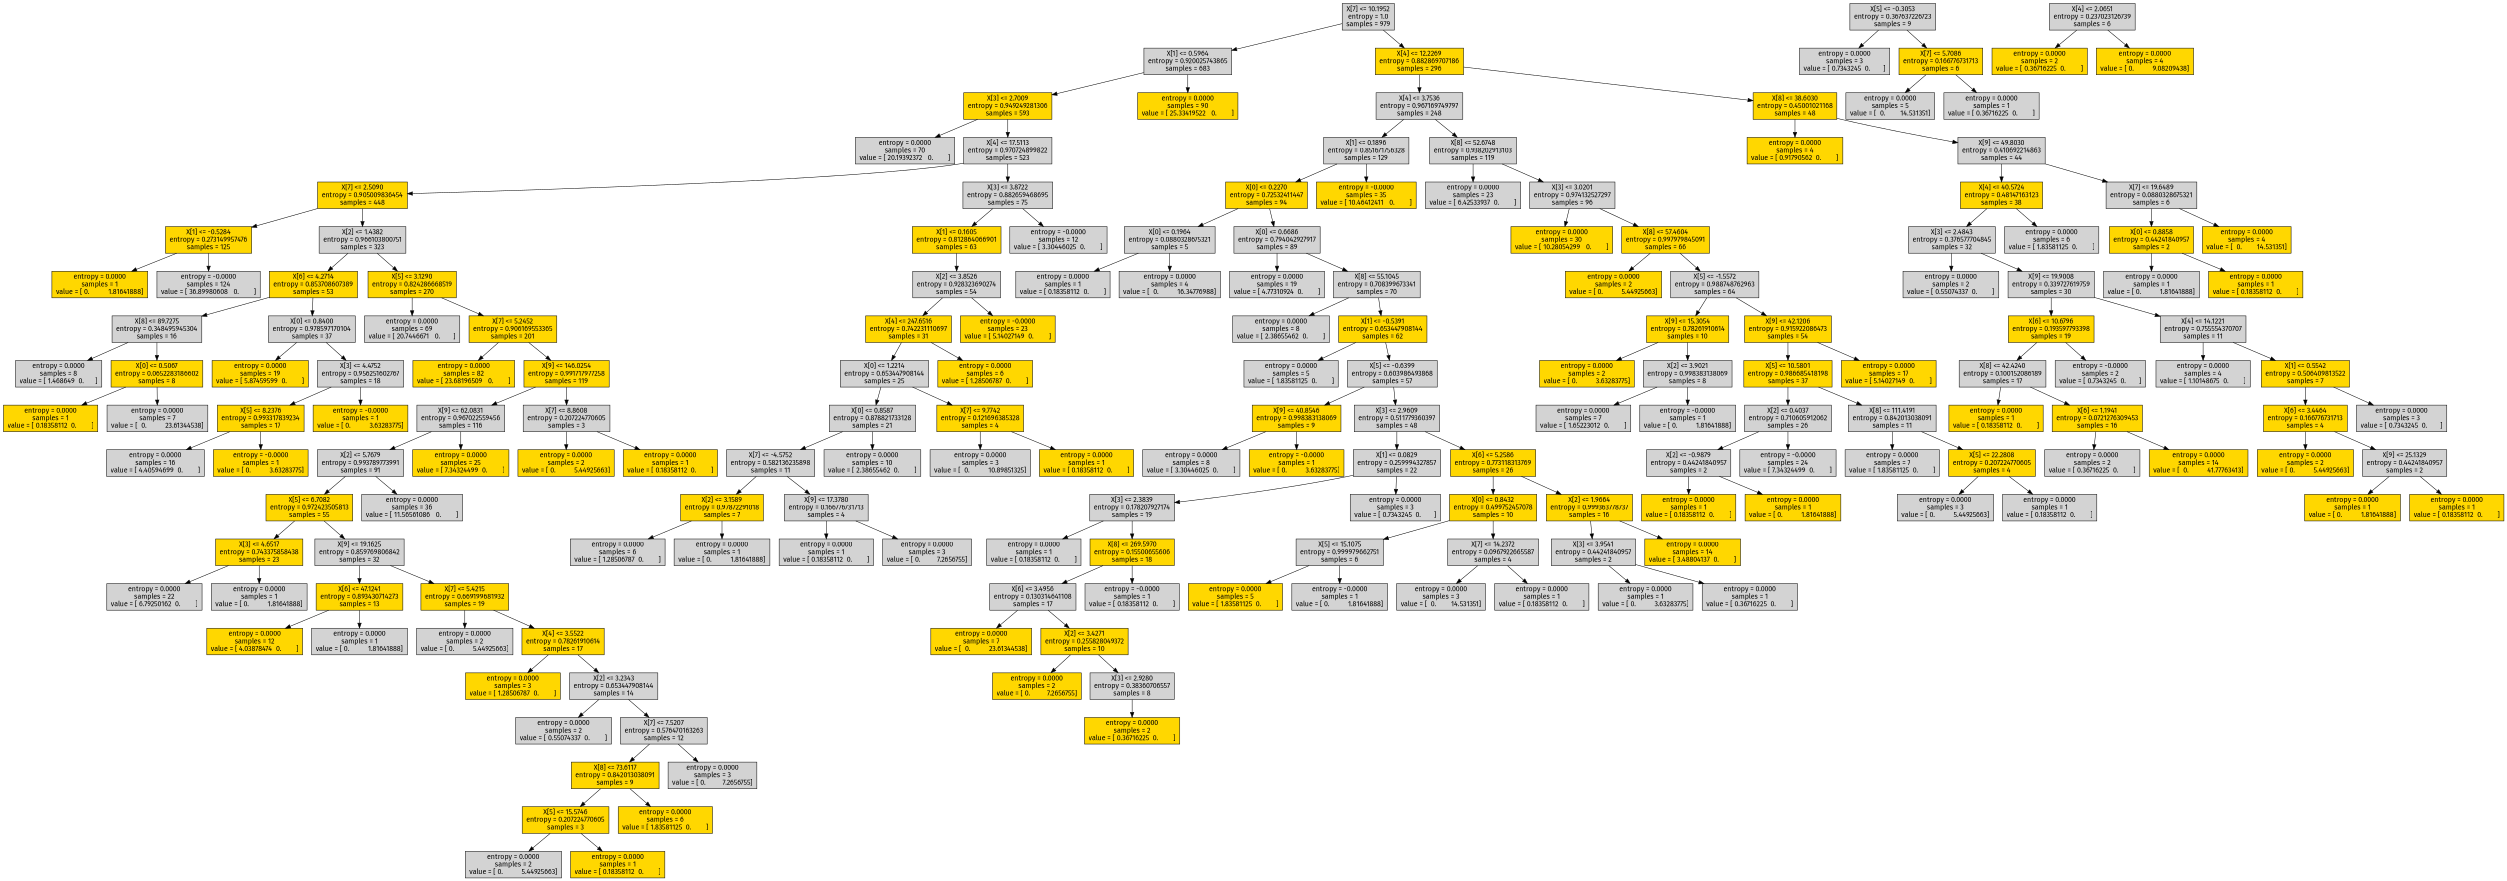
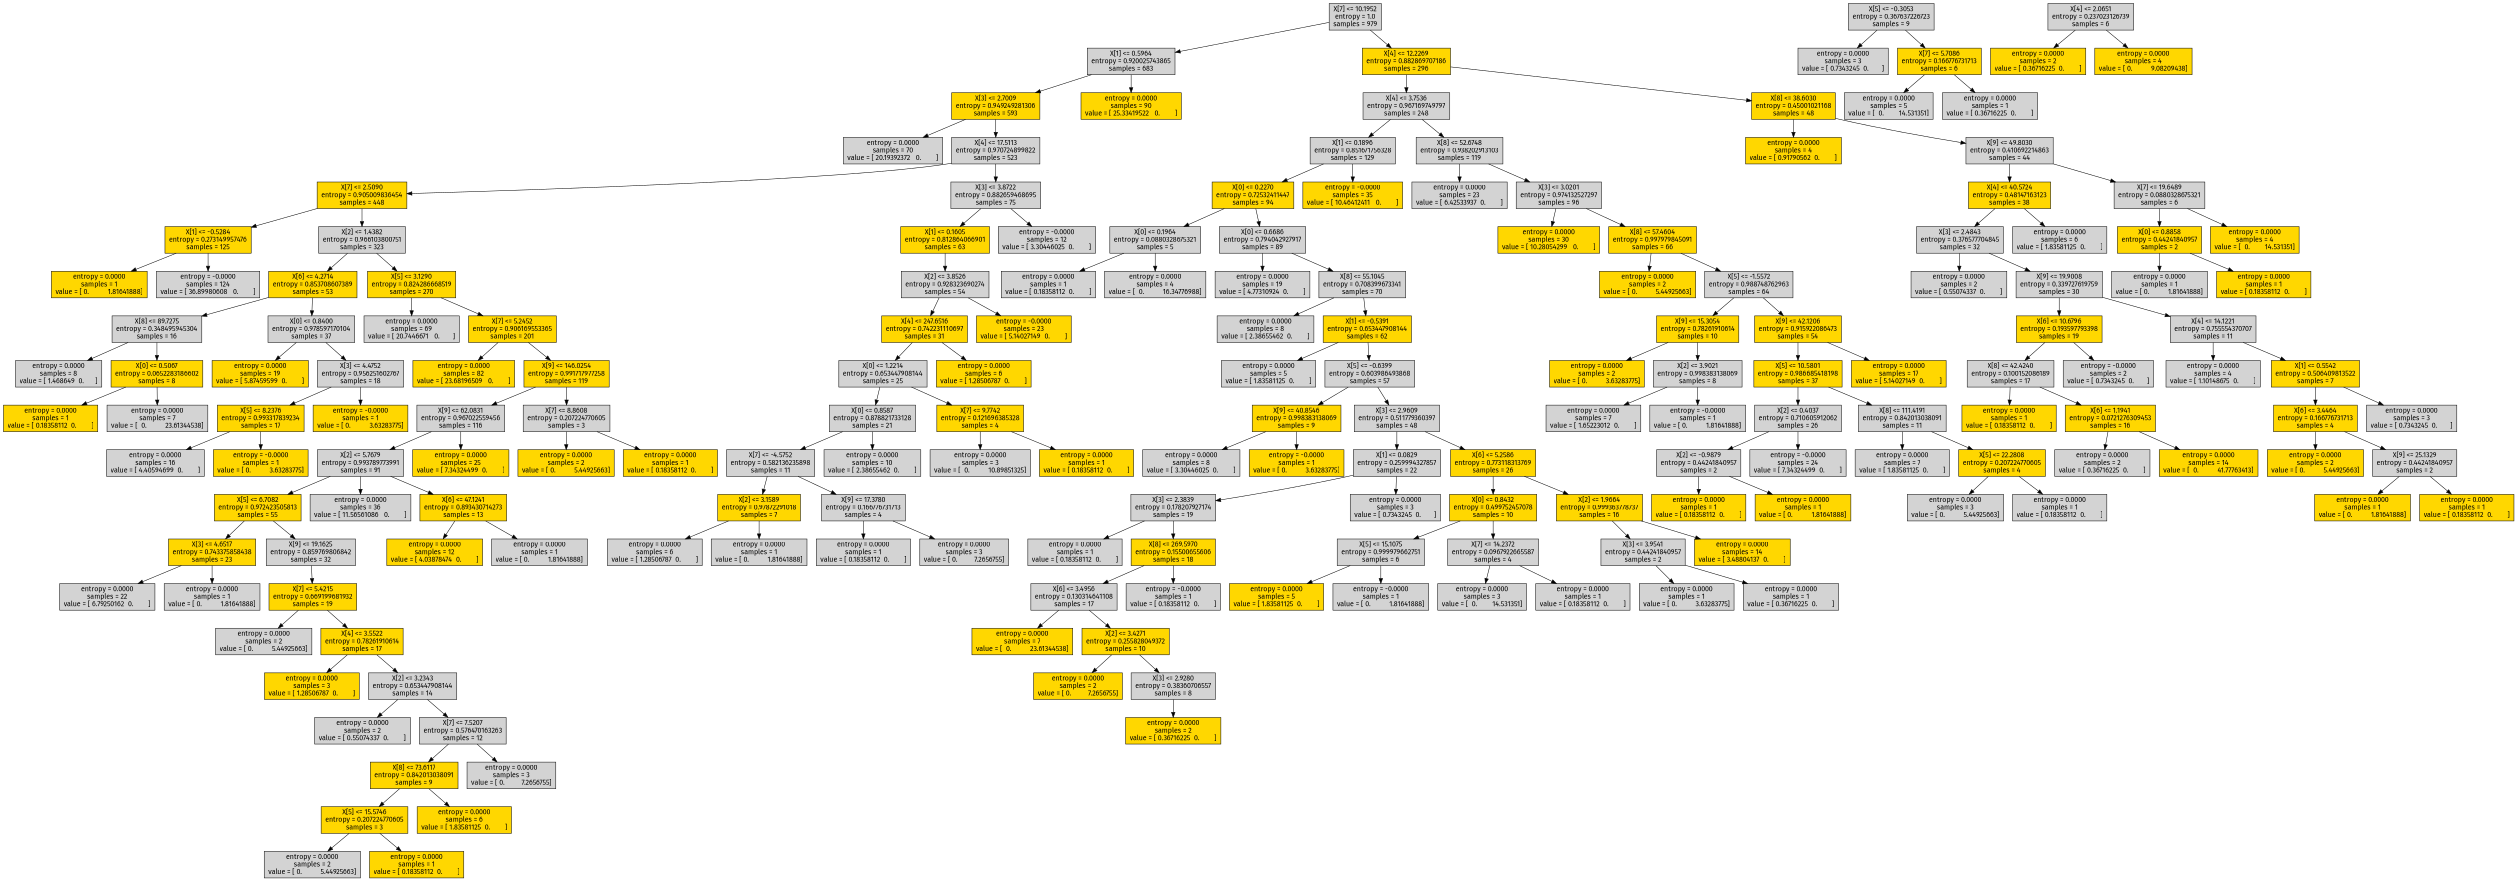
edge "X[9] <= 19.1625 entropy = 0.859769806842 samples = 32" -> "X[6] <= 47.1241 entropy = 0.893430714273 samples = 13": now "X[2] <= 5.7679 entropy = 0.993789773991 samples = 91" -> "X[6] <= 47.1241 entropy = 0.893430714273 samples = 13"
